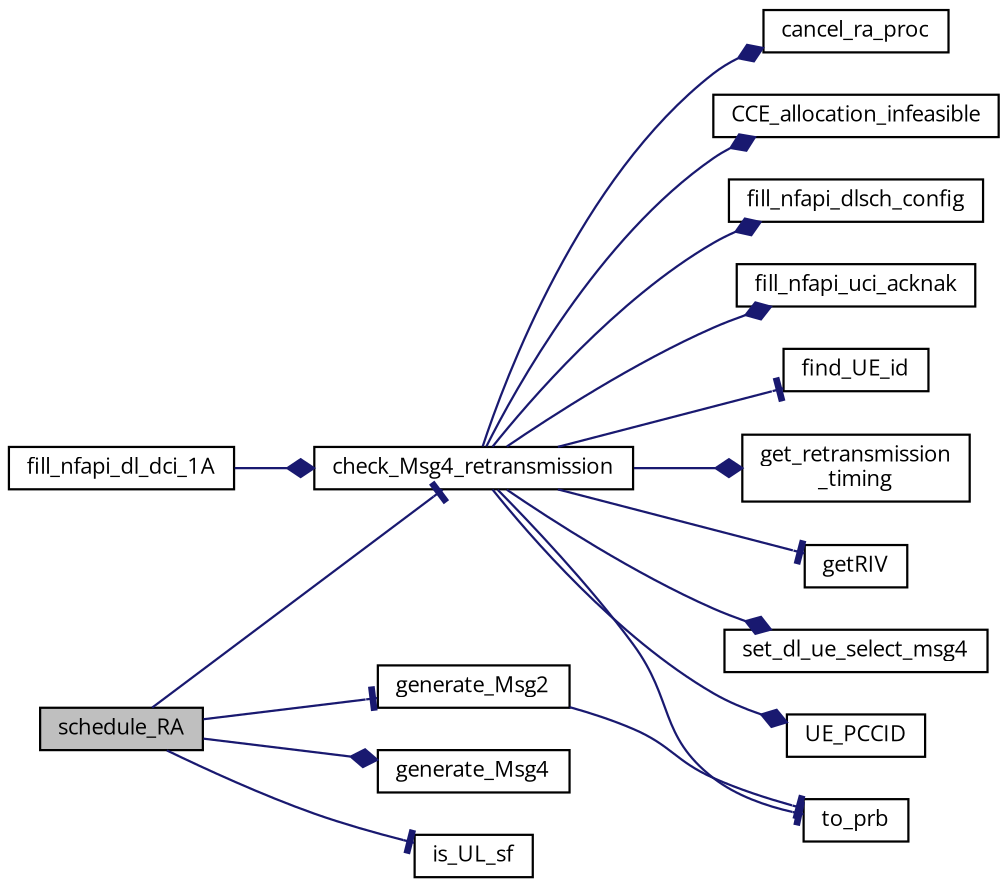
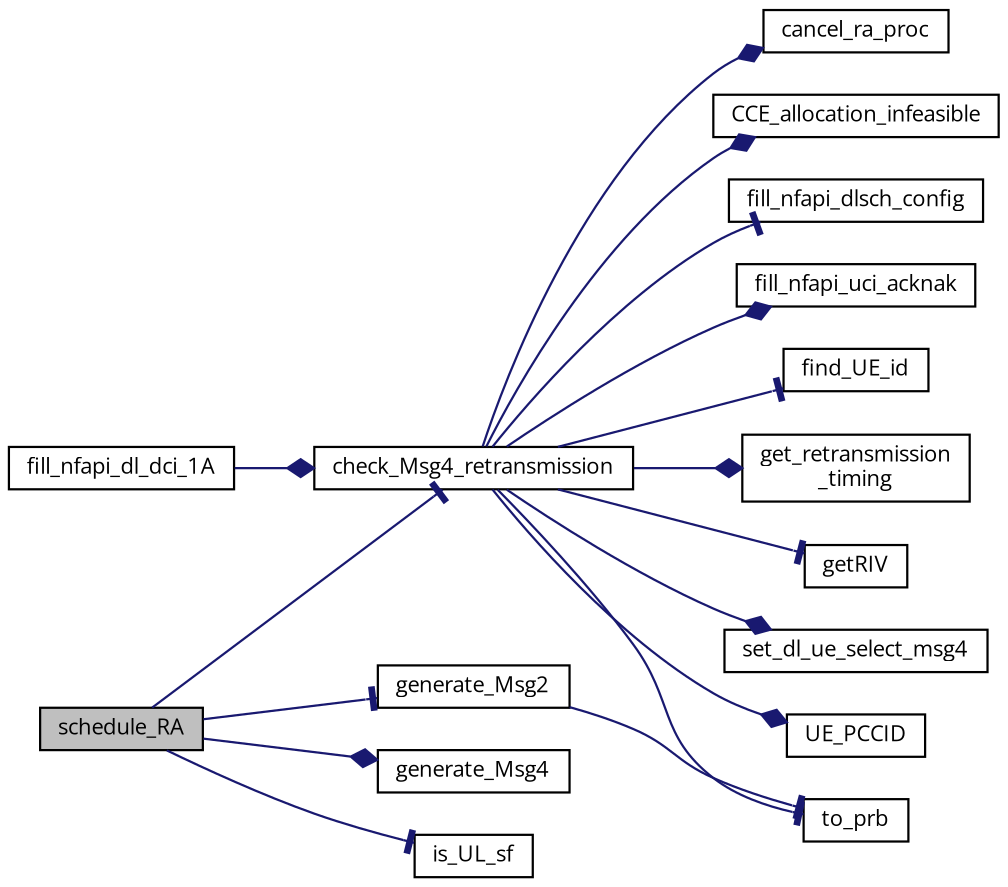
edge "check_Msg4_retransmission" -> "fill_nfapi_dlsch_config": arrowhead diamond -> tee
